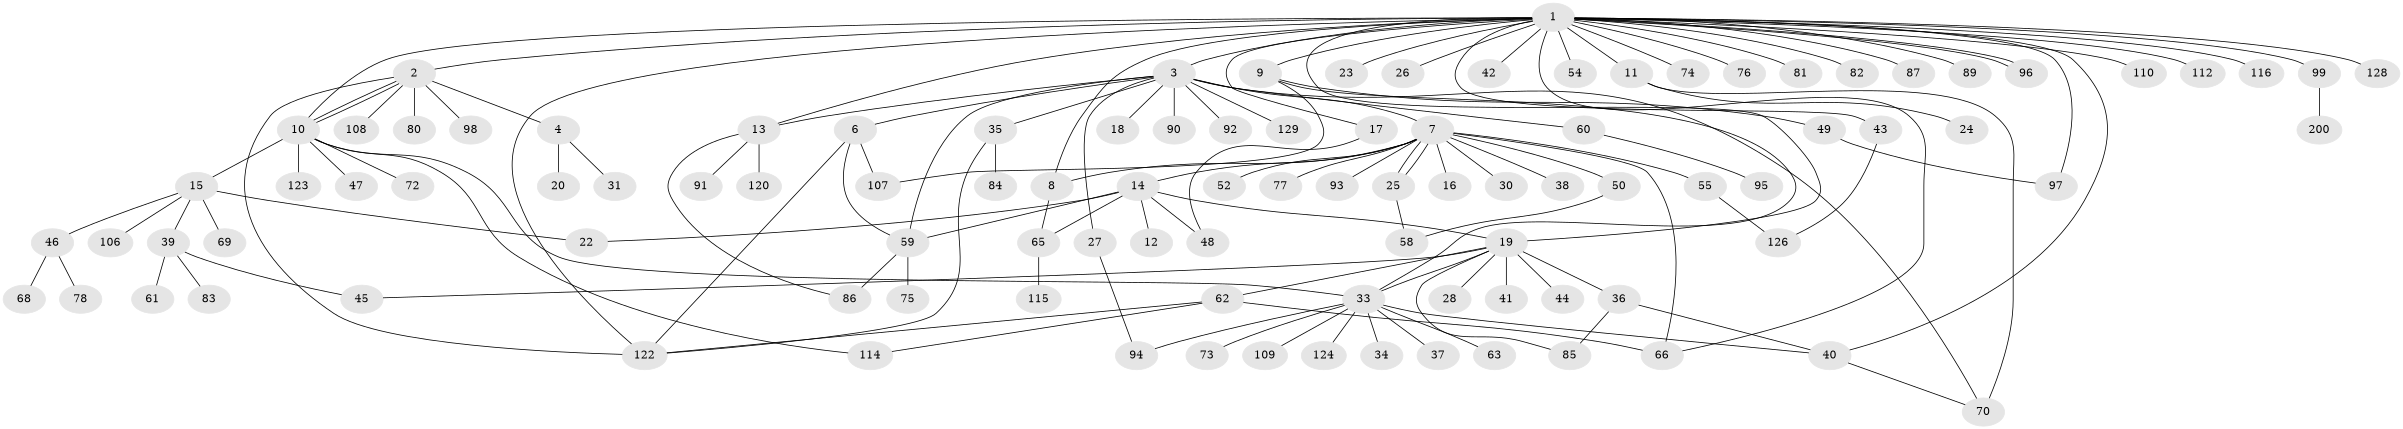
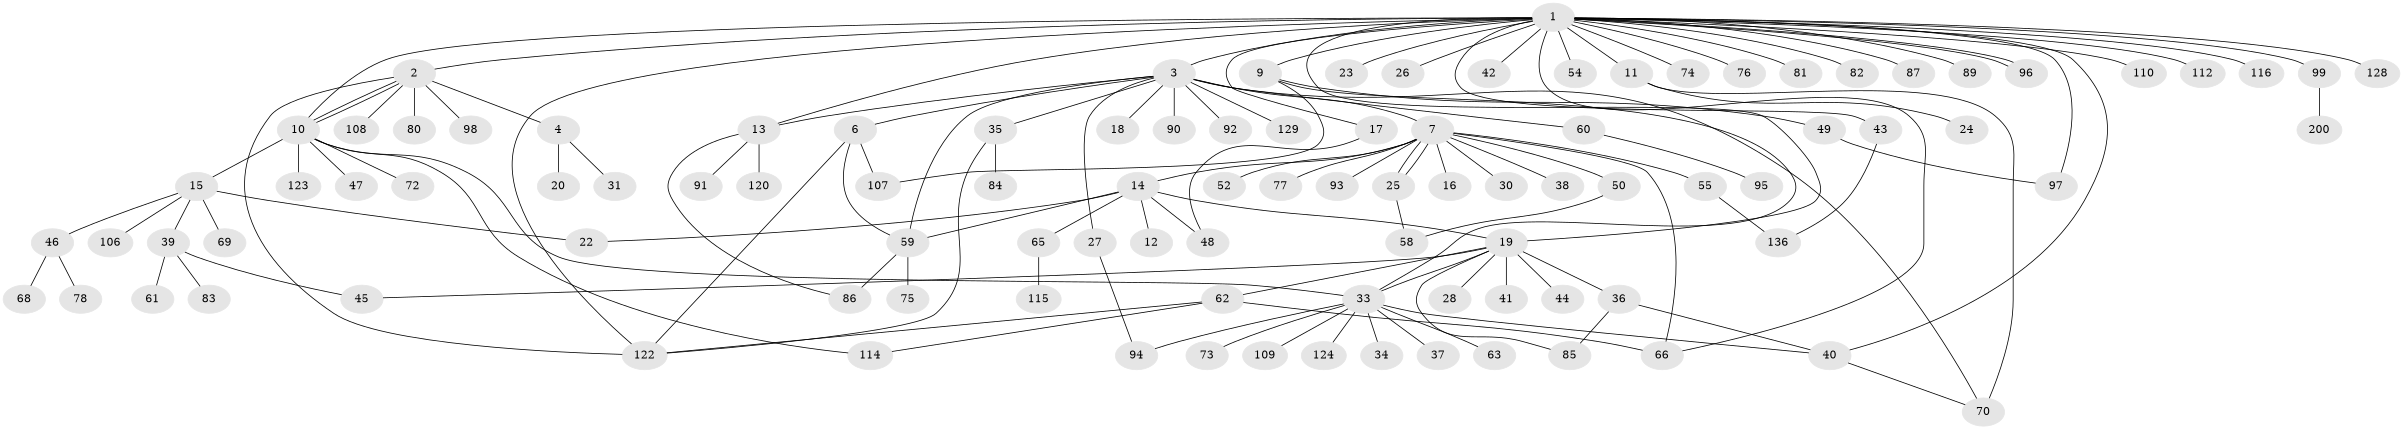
node "8": removed
node "126": label "126" -> "136"
